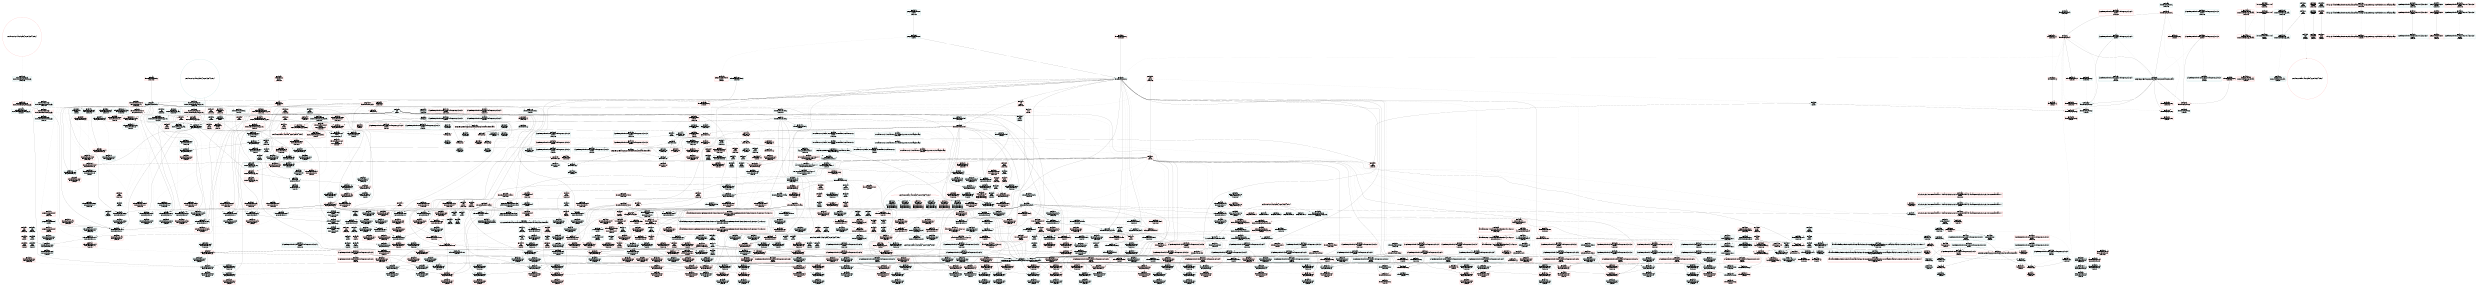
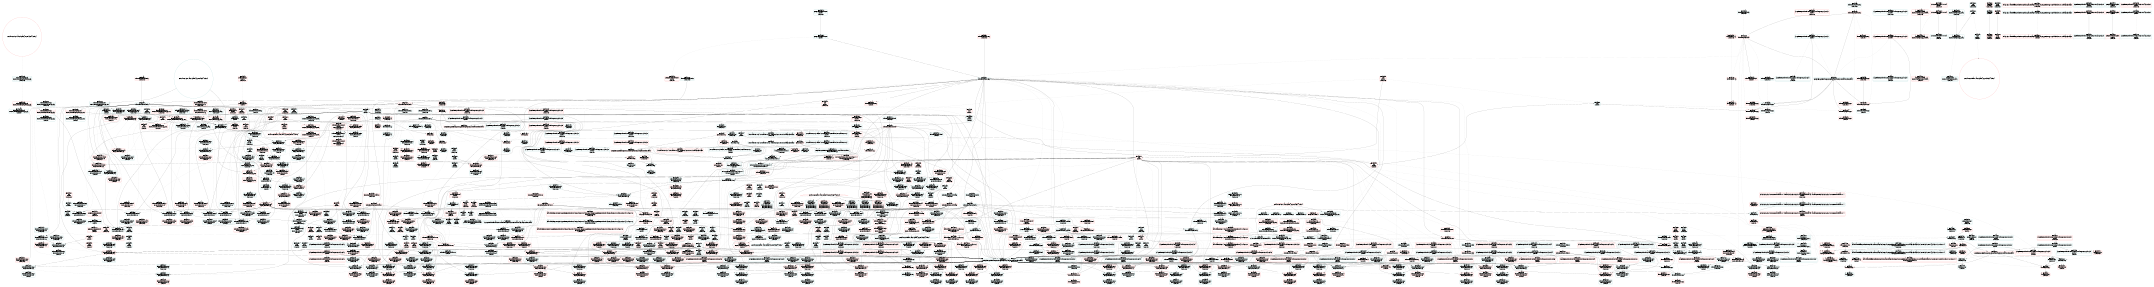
node "CE0x43dd930": removed
